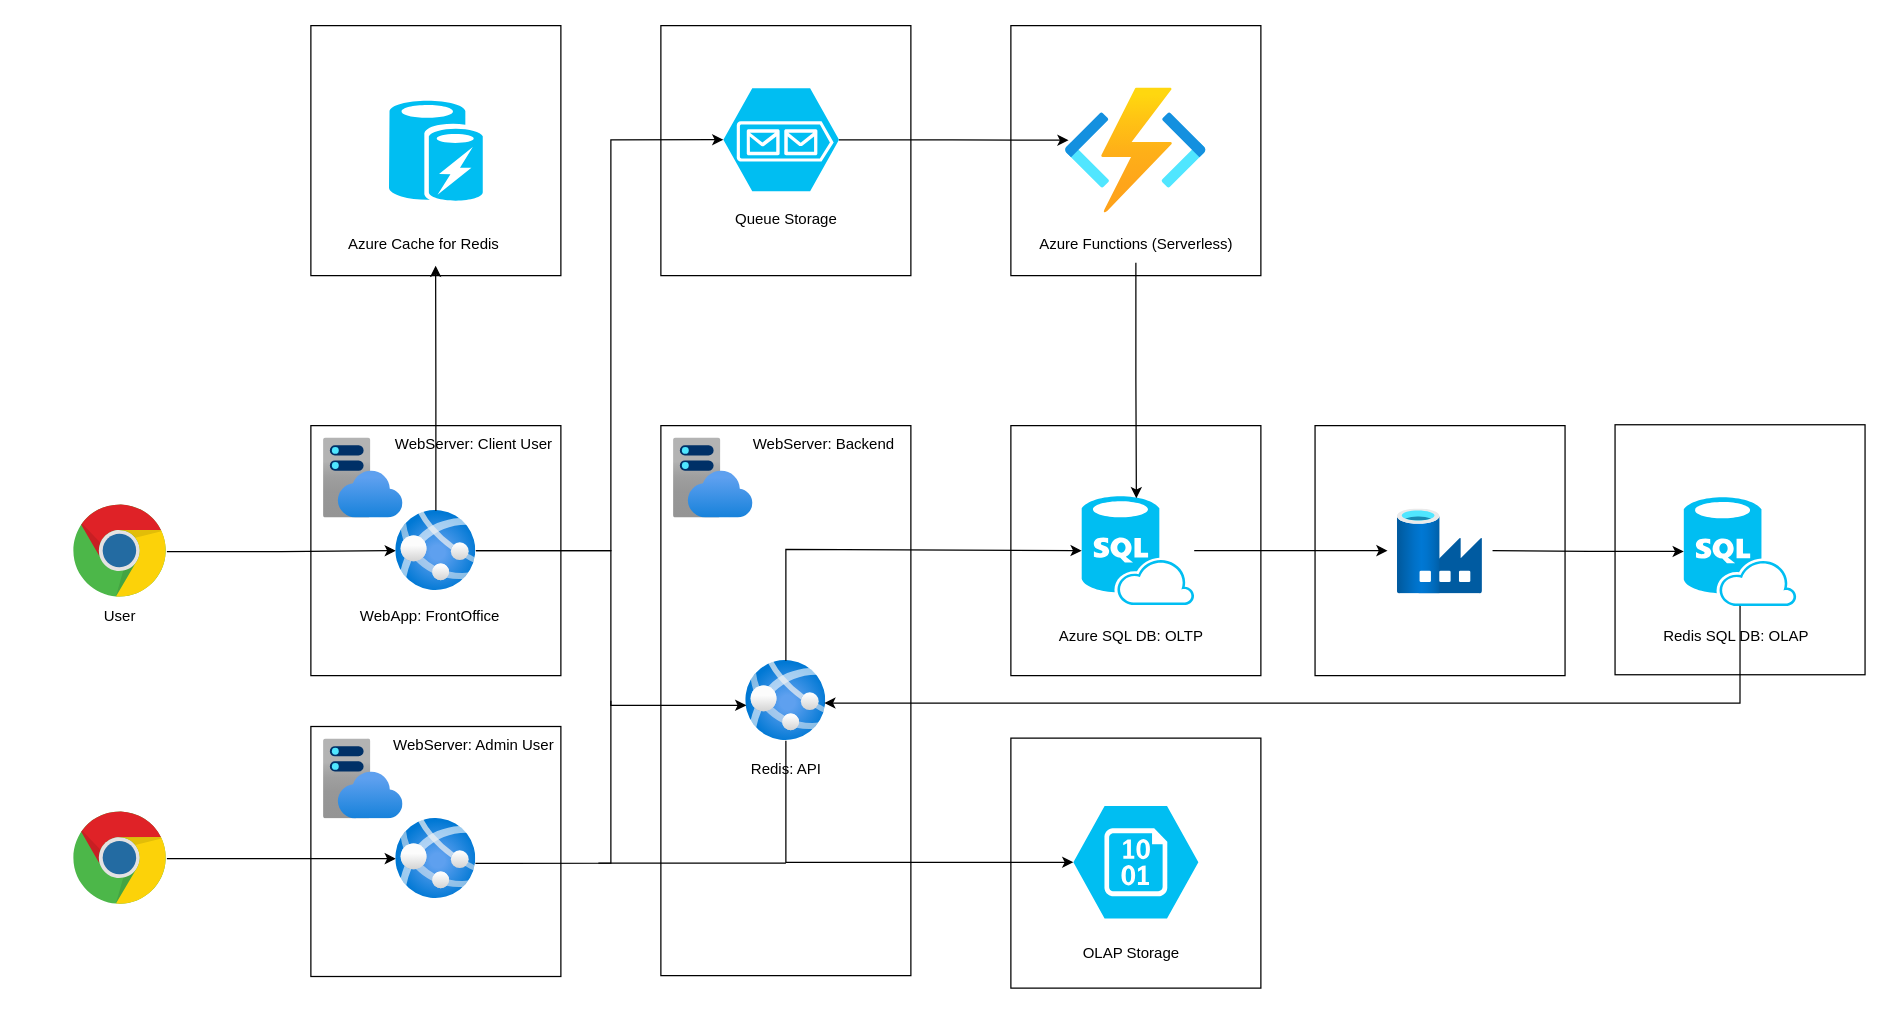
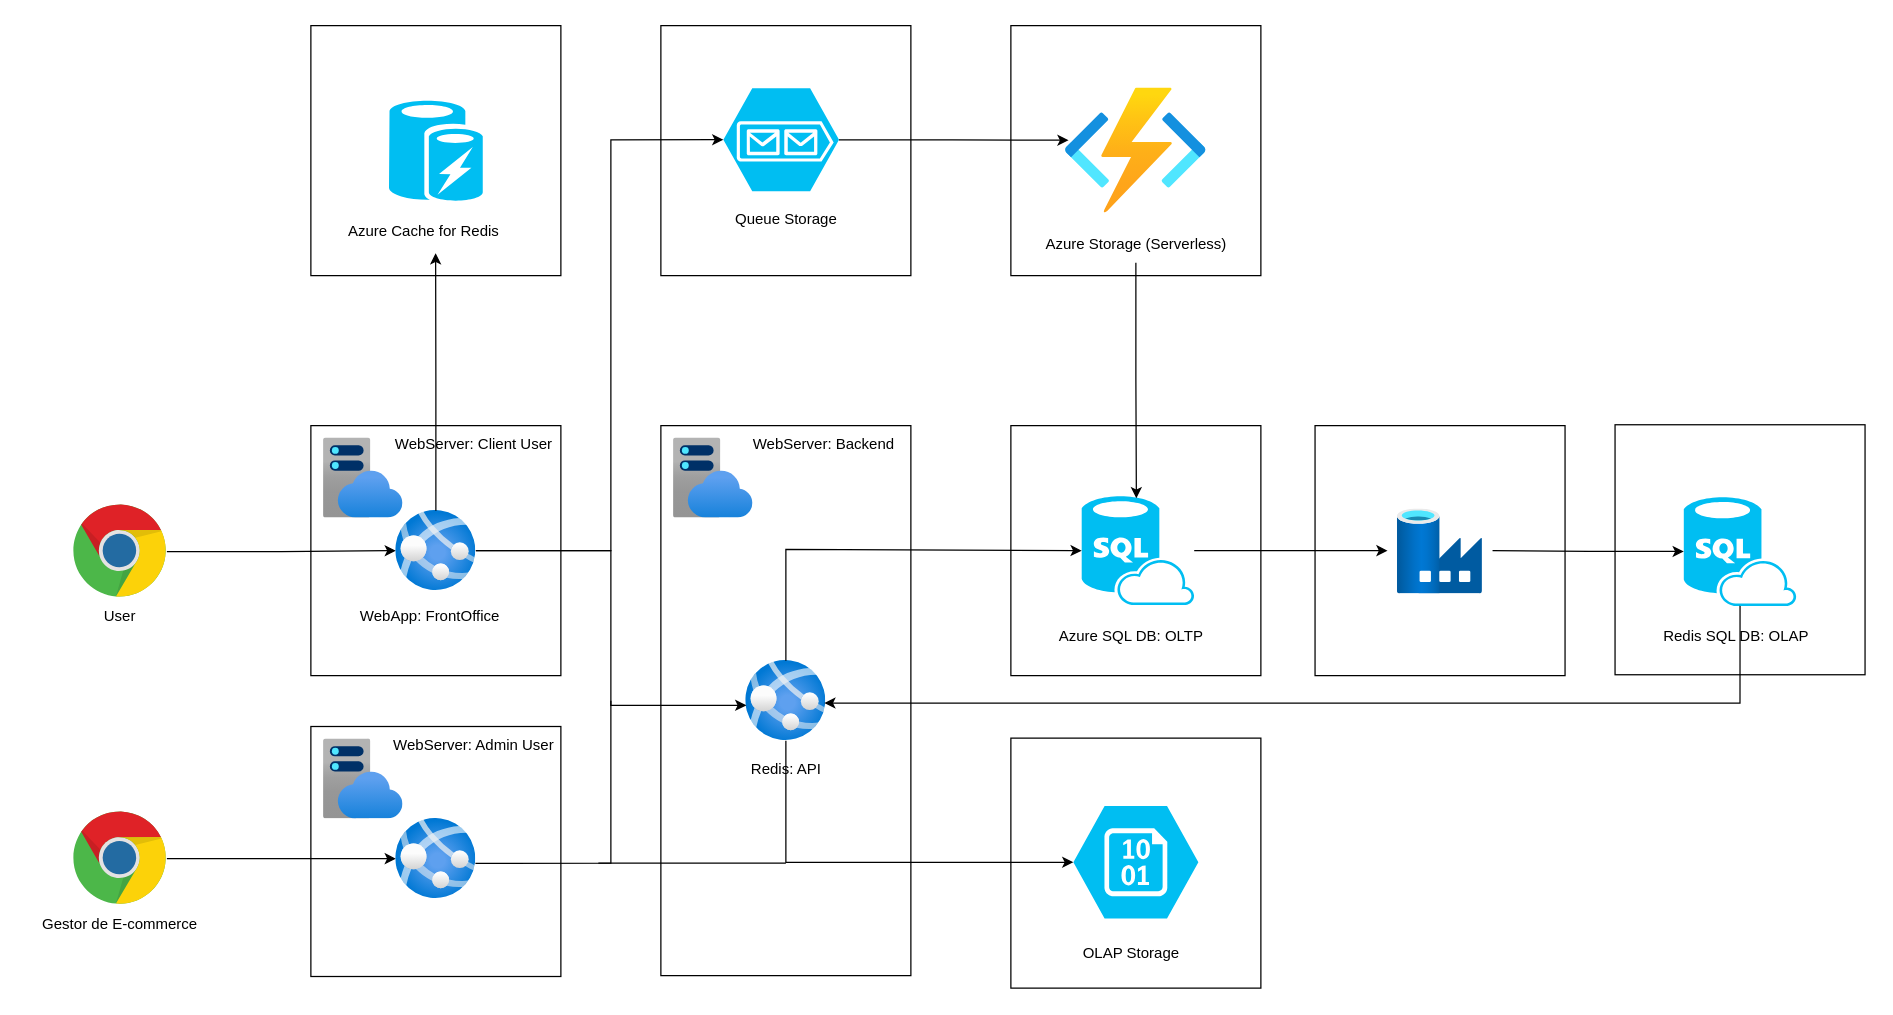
node "Azure Cache for Redis": moved (423, 244) -> (423, 232)
node "Azure Functions (Serverless)": label "Azure Functions (Serverless)" -> "Azure Storage (Serverless)"
node "Gestor de E-commerce": added
